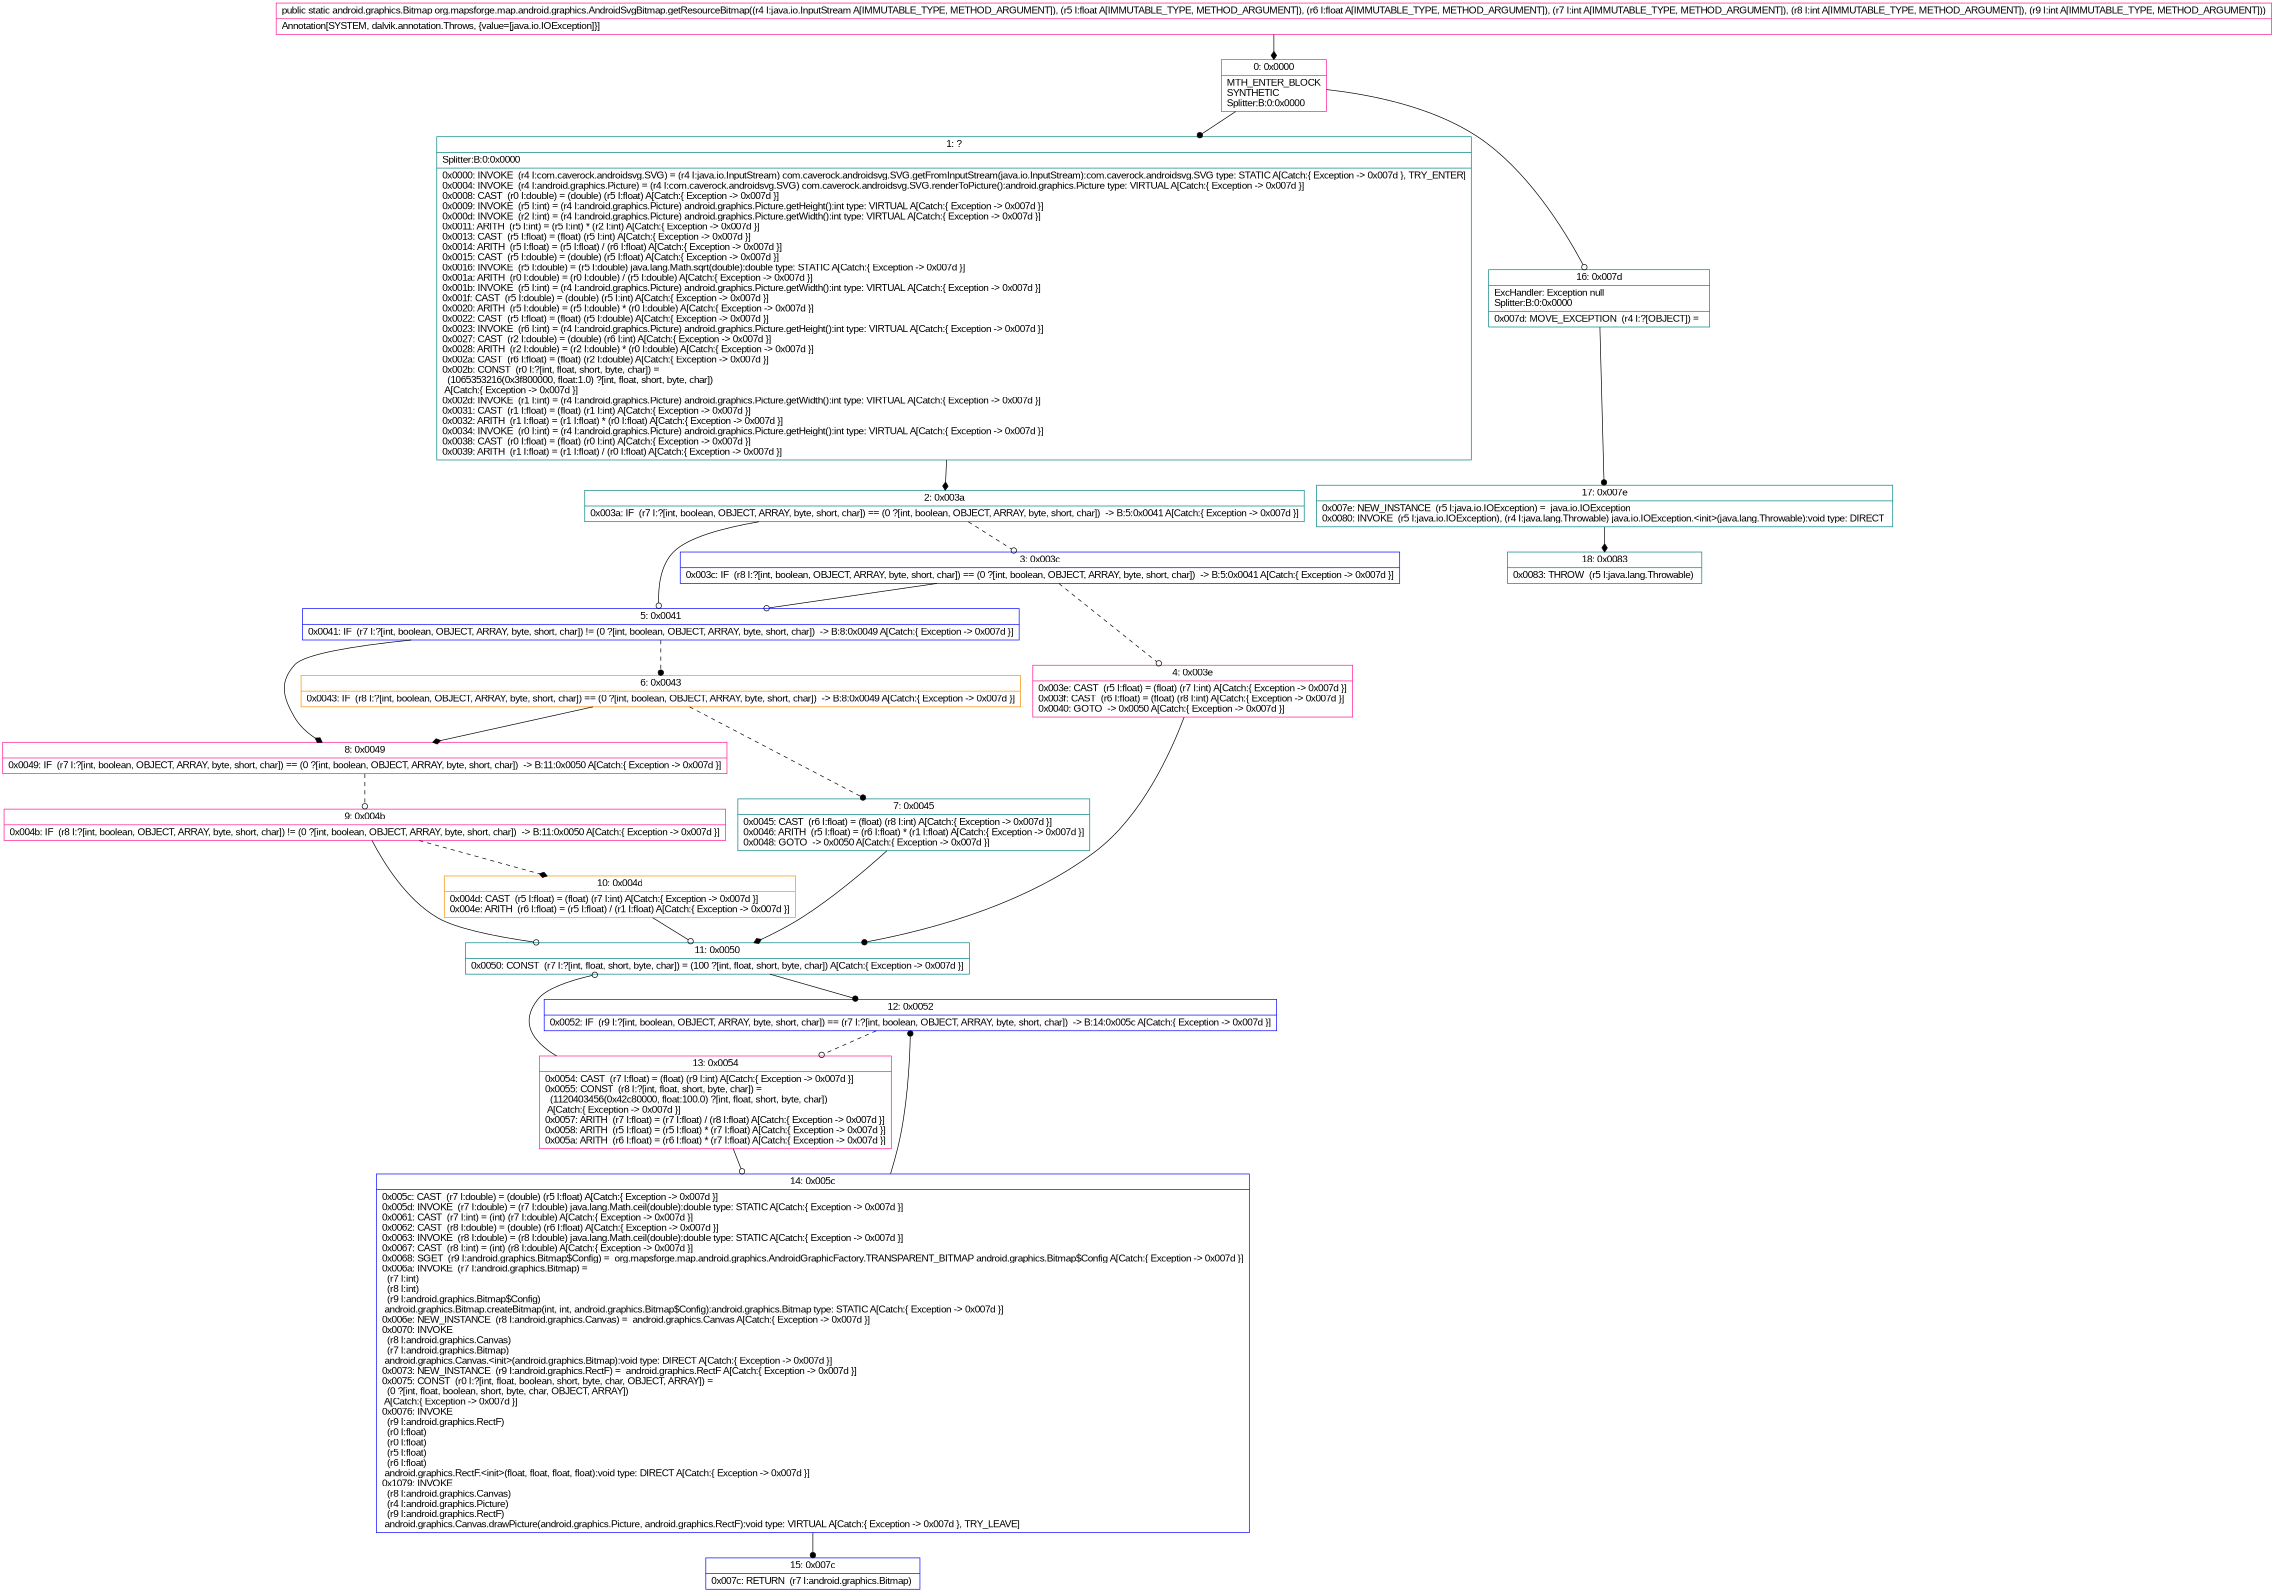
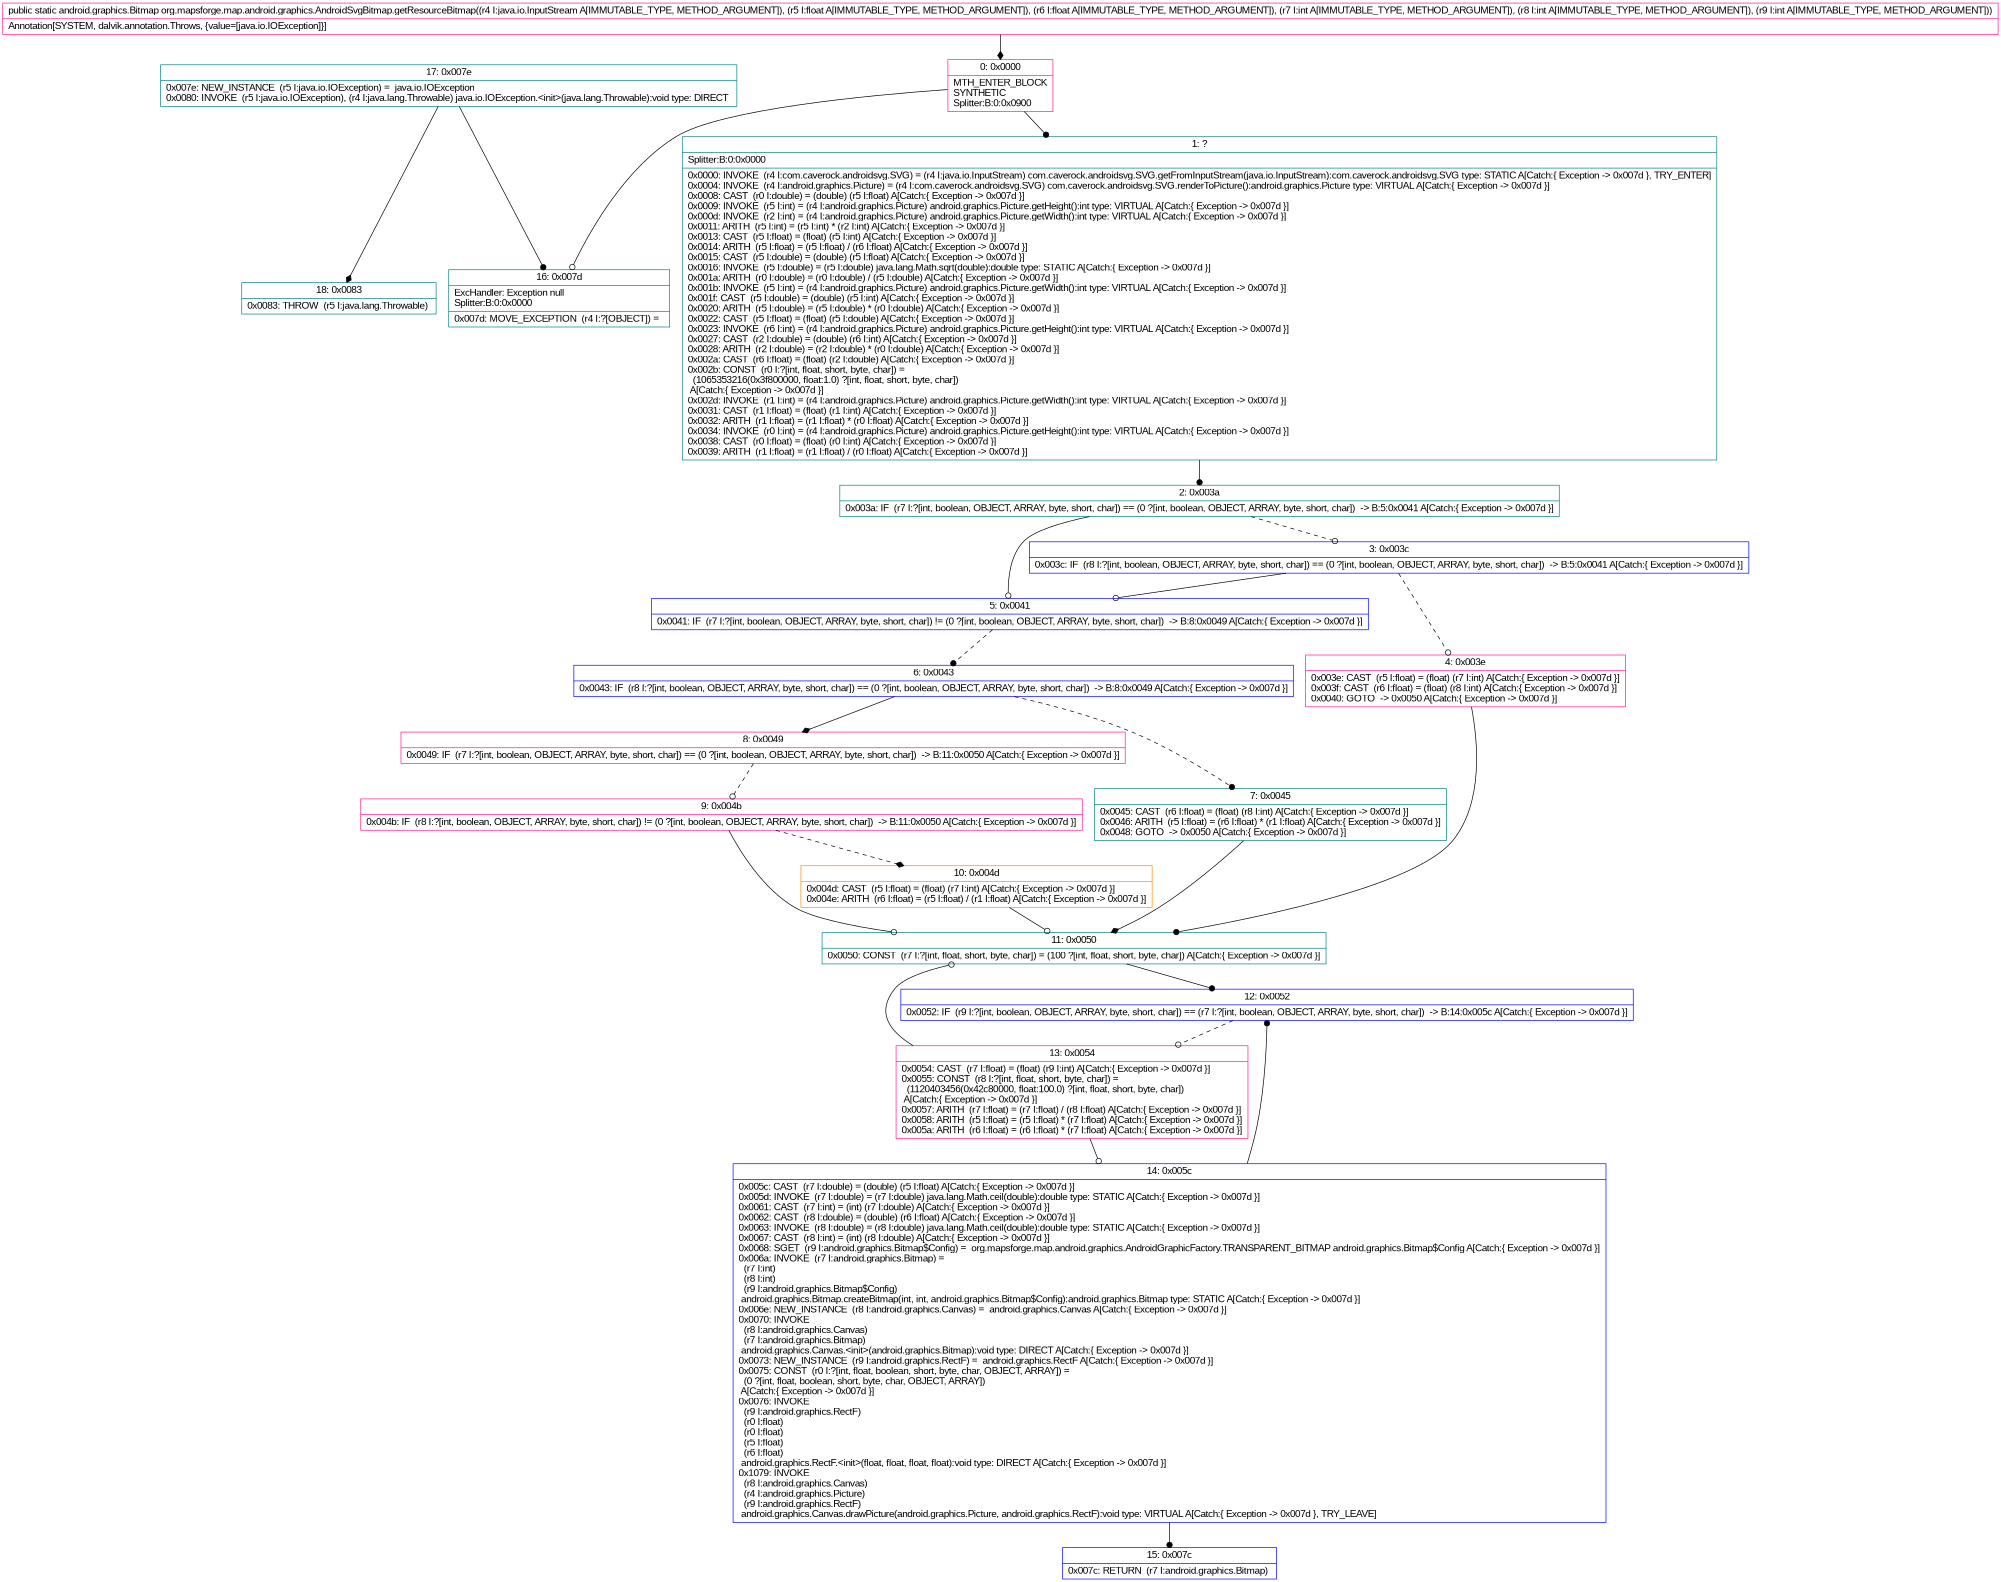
node "0: 0x0000": text "Splitter:B:0:0x0000" -> "Splitter:B:0:0x0900"
edge "16: 0x007d" -> "17: 0x007e": reversed
edge "1: ?" -> "2: 0x003a": arrowhead diamond -> dot
edge "5: 0x0041" -> "8: 0x0049": removed
node "6: 0x0043": color darkorange -> blue
